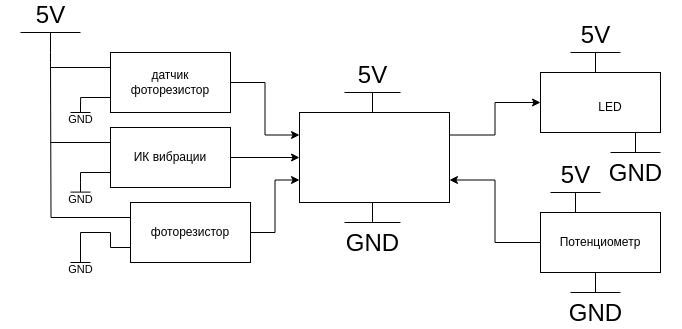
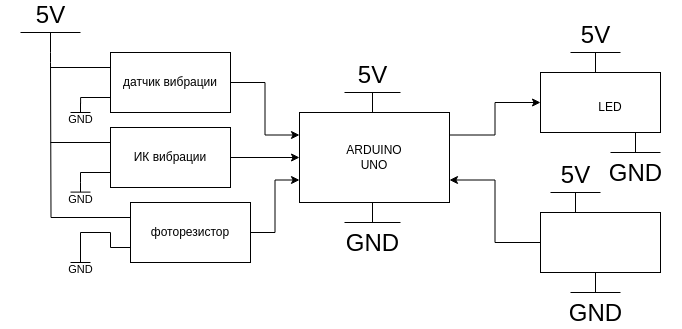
node "датчик фоторезистор": label "датчик фоторезистор" -> "датчик вибрации"
node "ARDUINO UNO": added
node "Потенциометр": removed
